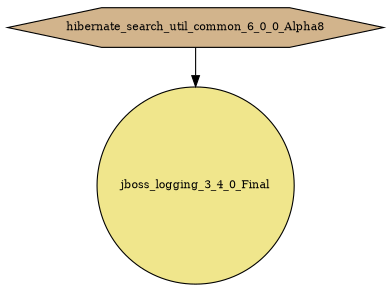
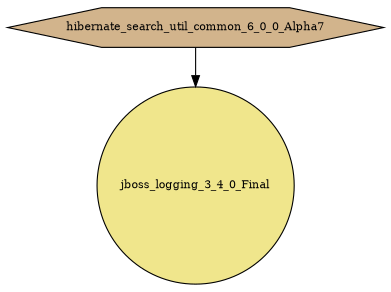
node "hibernate_search_util_common_6_0_0_Alpha8": label "hibernate_search_util_common_6_0_0_Alpha8" -> "hibernate_search_util_common_6_0_0_Alpha7"
